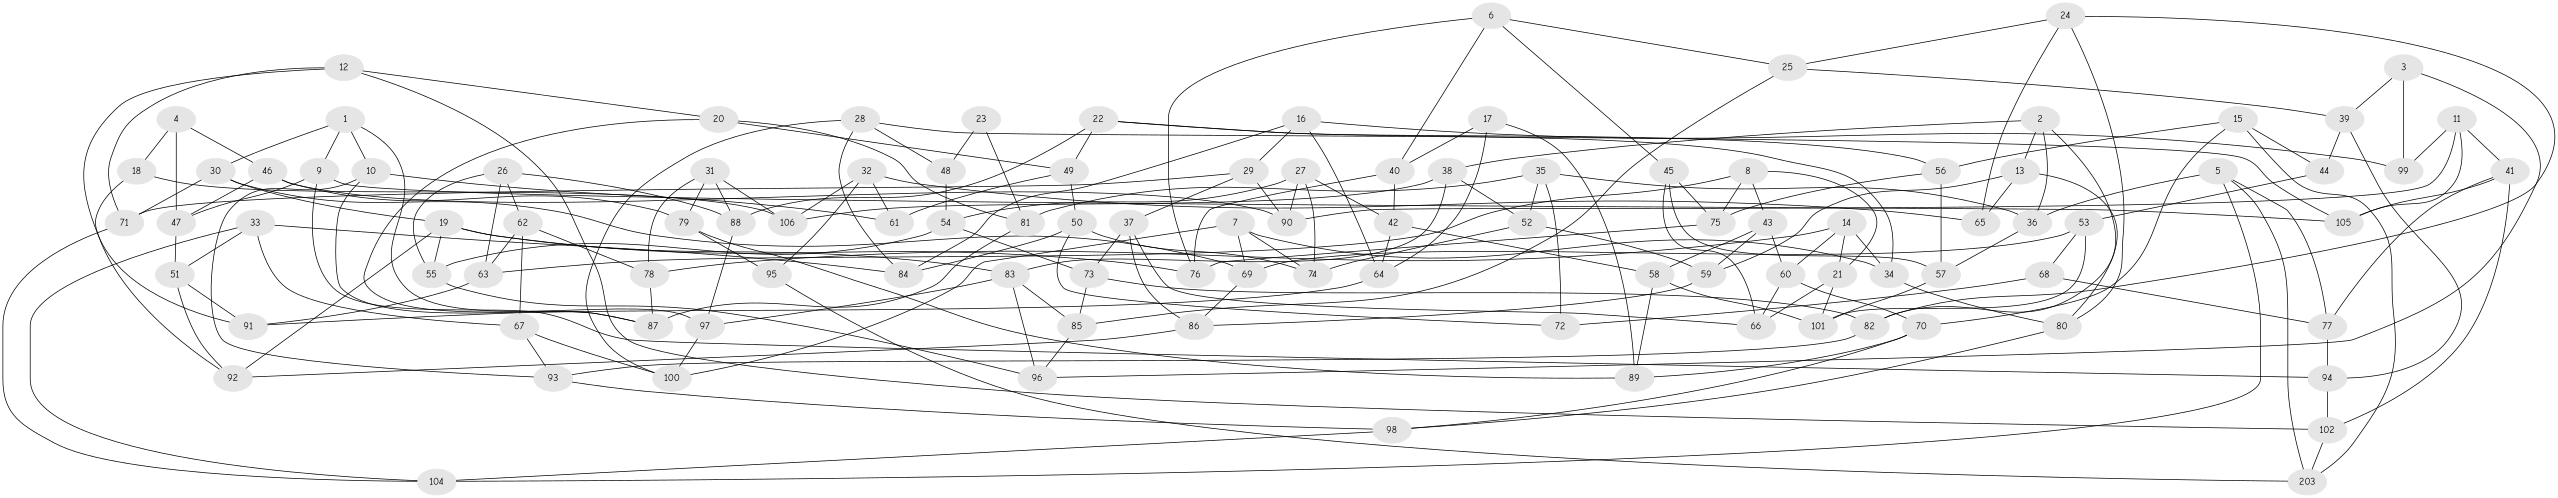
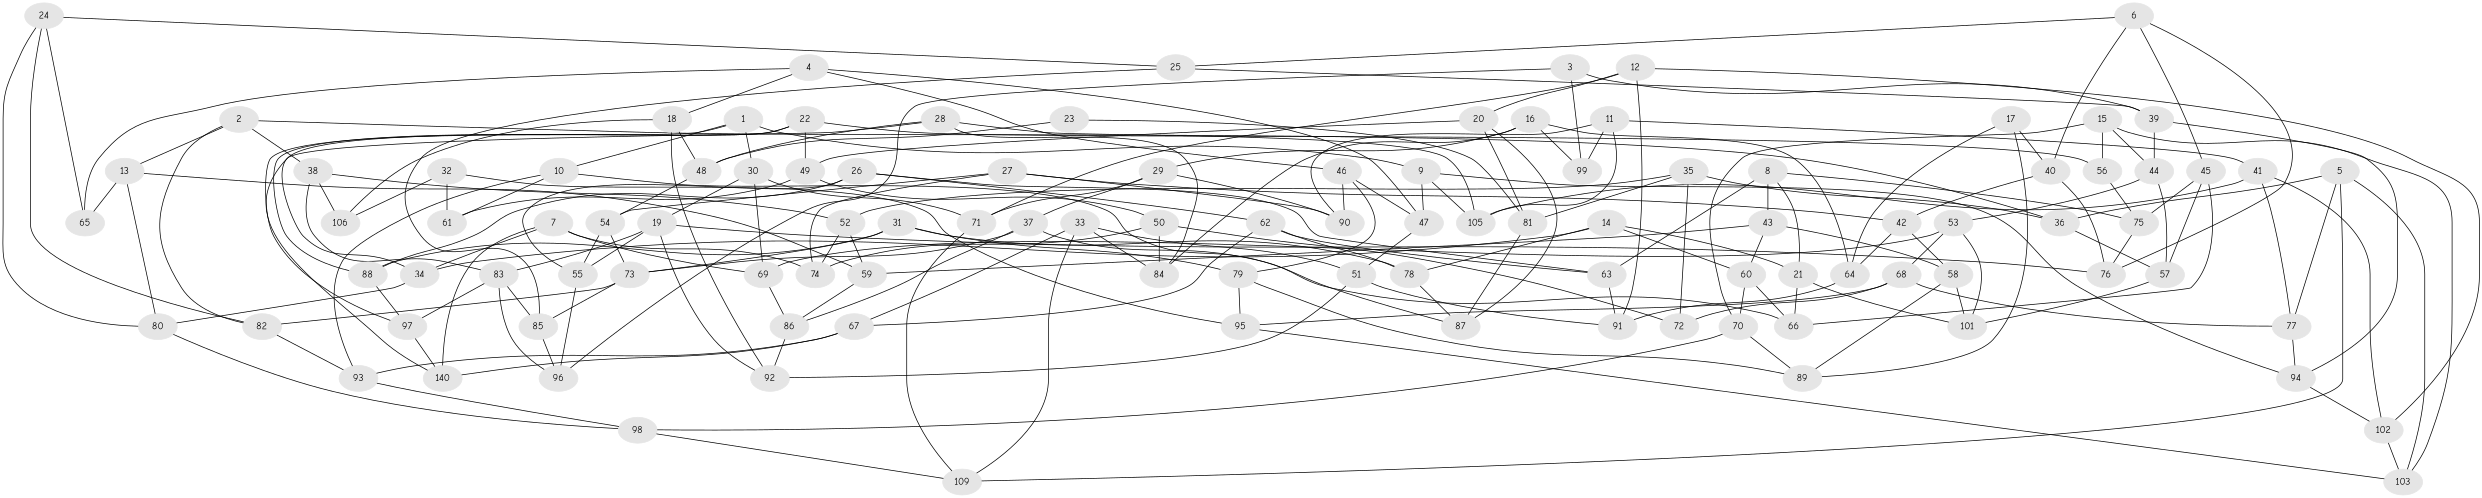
edge "18" -- "48": added
edge "31" -- "106": now "31" -- "73"
edge "32" -- "65": now "4" -- "65"
edge "56" -- "57": now "44" -- "57"
edge "68" -- "95": added
node "100": label "100" -> "140"
node "104": label "104" -> "109"
node "203": label "203" -> "103"
